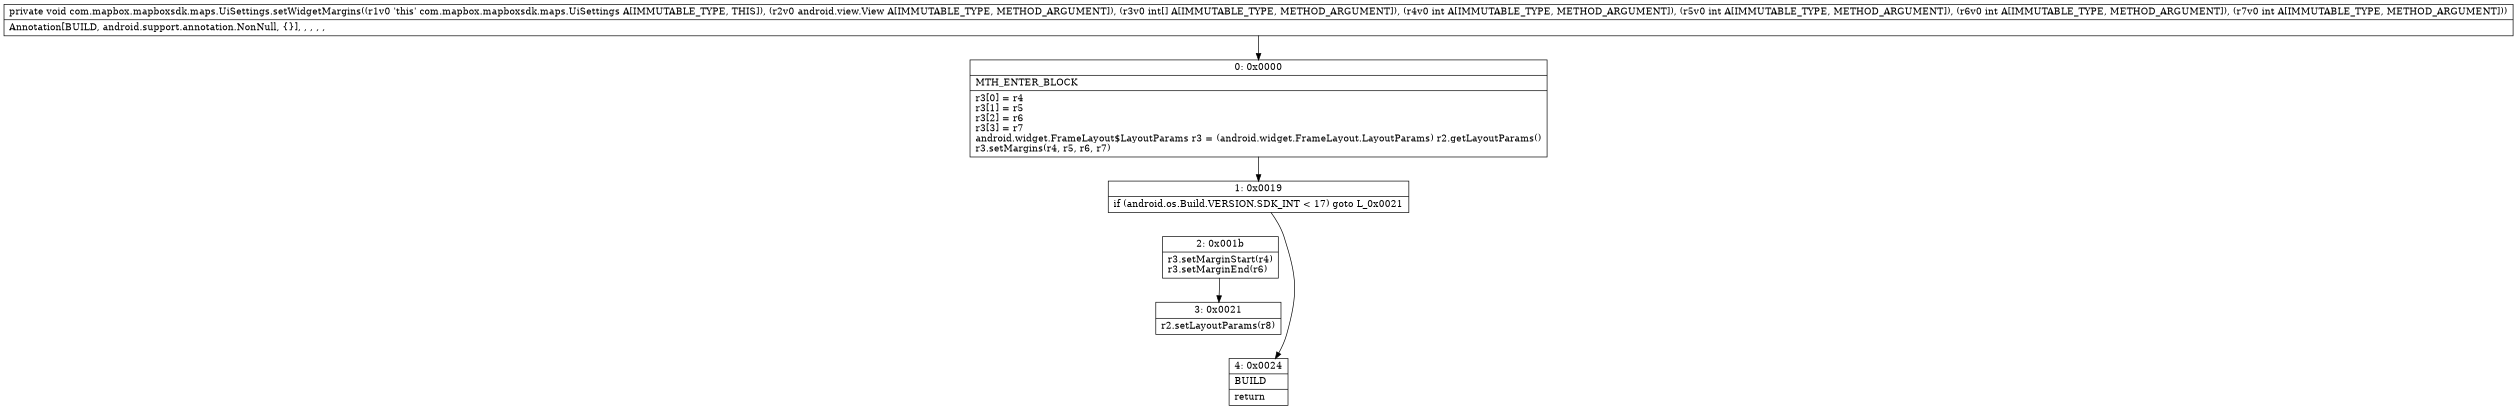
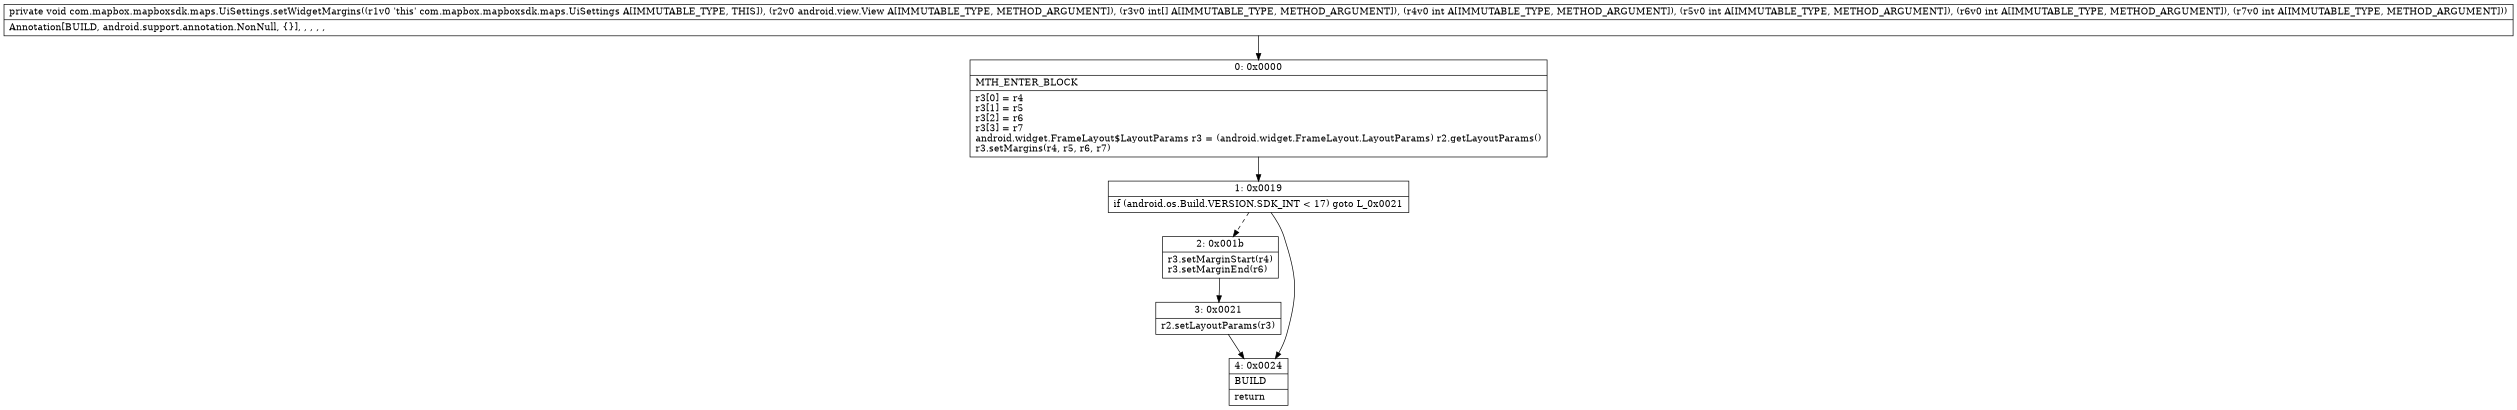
edge "1: 0x0019" -> "2: 0x001b": added
node "3: 0x0021": text "r2.setLayoutParams(r8)" -> "r2.setLayoutParams(r3)"
edge "3: 0x0021" -> "4: 0x0024": added
